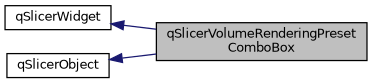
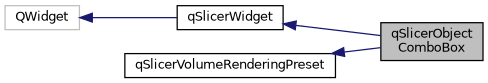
node "QWidget": added
node "qSlicerVolumeRenderingPreset ComboBox": label "qSlicerVolumeRenderingPreset ComboBox" -> "qSlicerObject ComboBox"
node "qSlicerObject": label "qSlicerObject" -> "qSlicerVolumeRenderingPreset"
